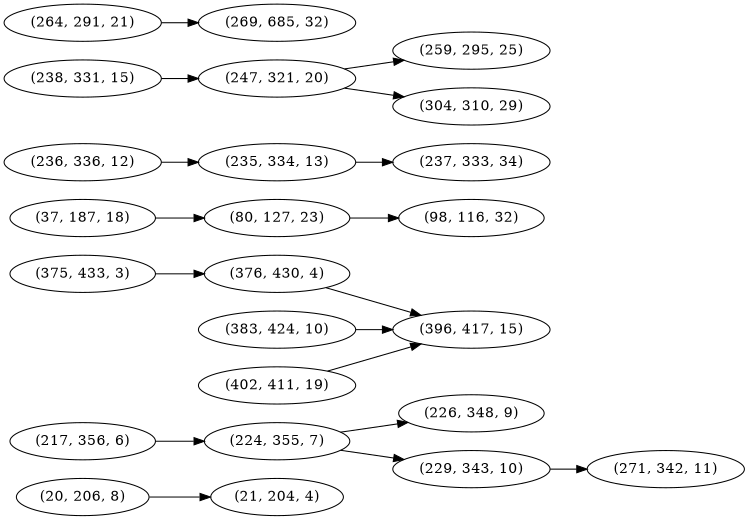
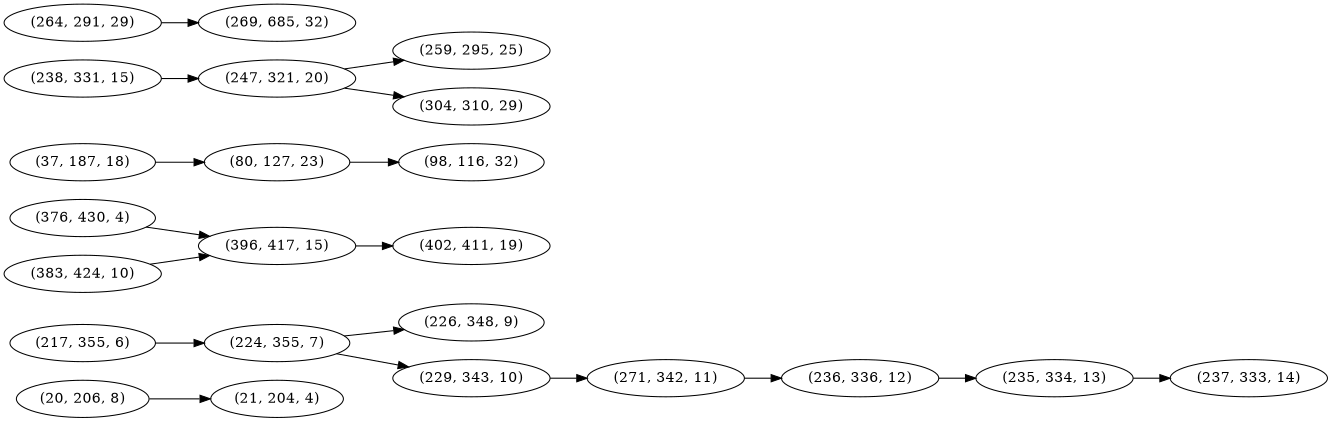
node "(264, 291, 21)": label "(264, 291, 21)" -> "(264, 291, 29)"
node "(237, 333, 34)": label "(237, 333, 34)" -> "(237, 333, 14)"
node "(375, 433, 3)": removed
edge "(402, 411, 19)" -> "(396, 417, 15)": reversed
edge "(271, 342, 11)" -> "(236, 336, 12)": added
node "(217, 356, 6)": label "(217, 356, 6)" -> "(217, 355, 6)"
